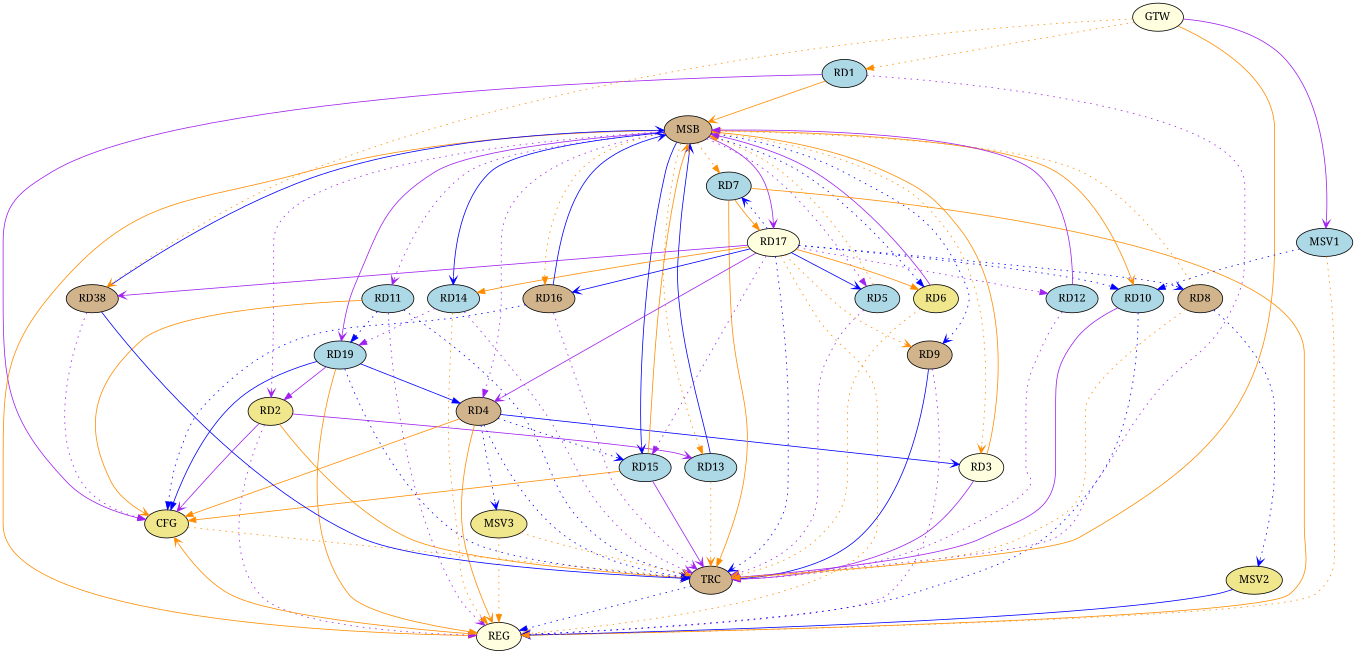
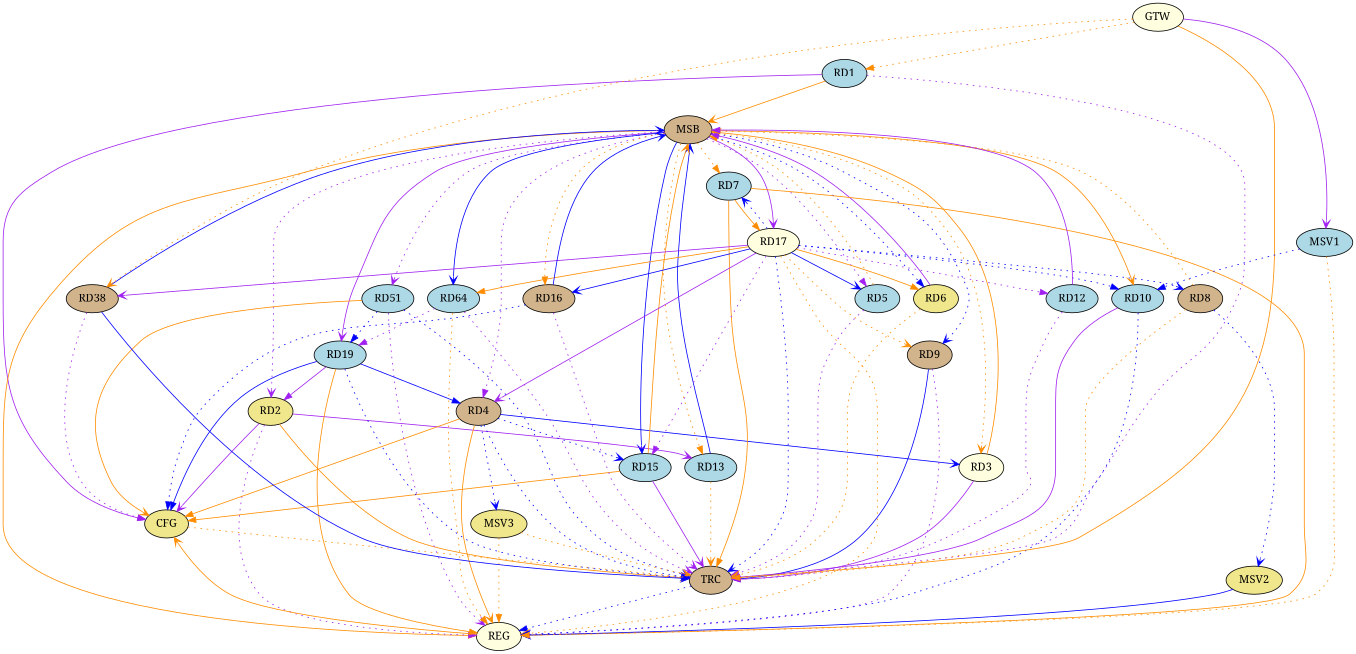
node "RD11": label "RD11" -> "RD51"
node "RD14": label "RD14" -> "RD64"
